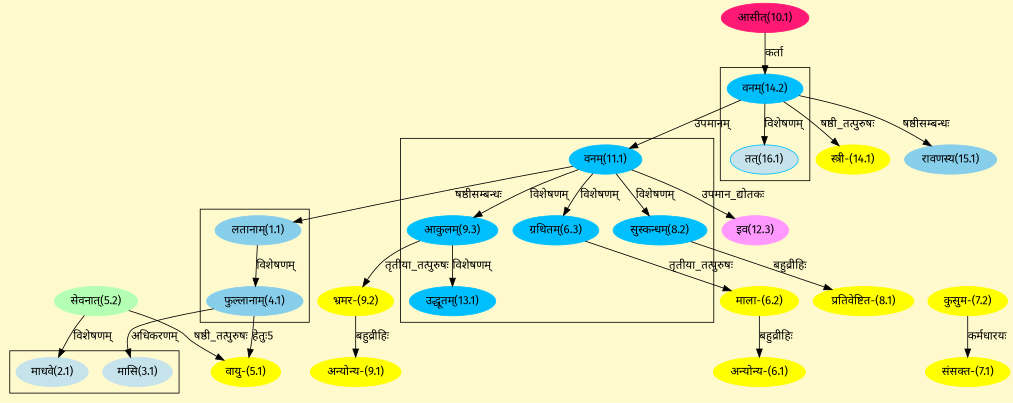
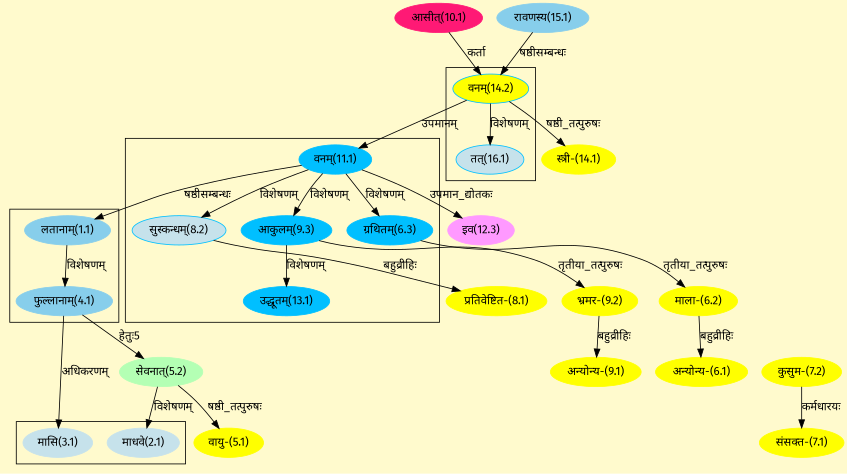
node "वनम्(14.2)": fillcolor #00bfff -> #ffff00
edge "वनम्(14.2)" -> "रावणस्य(15.1)": reversed
node "सुस्कन्धम्(8.2)": fillcolor #00bfff -> #c6e2eb
edge "फुल्लानाम्(4.1)" -> "वायु-(5.1)": now "फुल्लानाम्(4.1)" -> "सेवनात्(5.2)"
